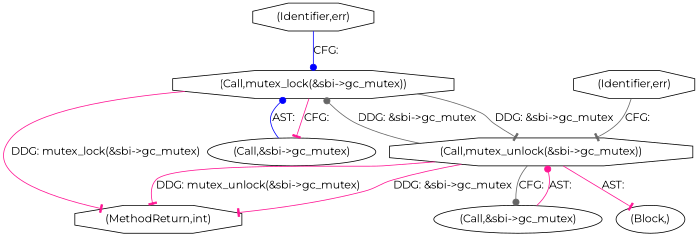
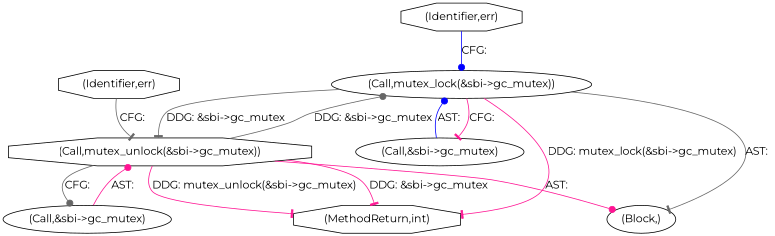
node "(Call,mutex_lock(&sbi->gc_mutex))": shape octagon -> ellipse
edge "(Call,mutex_lock(&sbi->gc_mutex))" -> "(Block,)": added, label "AST:"
edge "(Call,mutex_unlock(&sbi->gc_mutex))" -> "(Block,)": arrowhead tee -> dot
